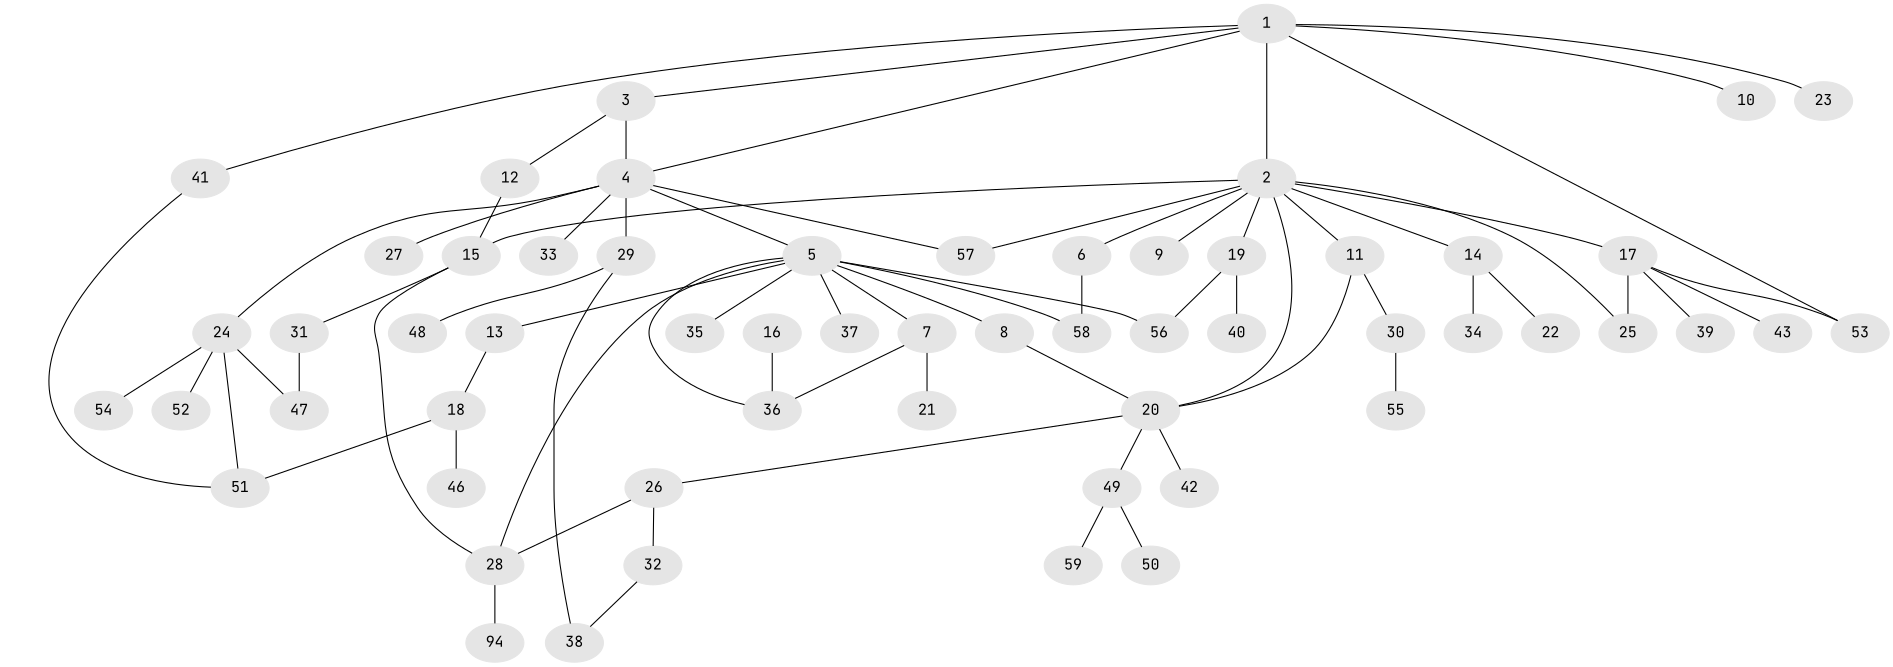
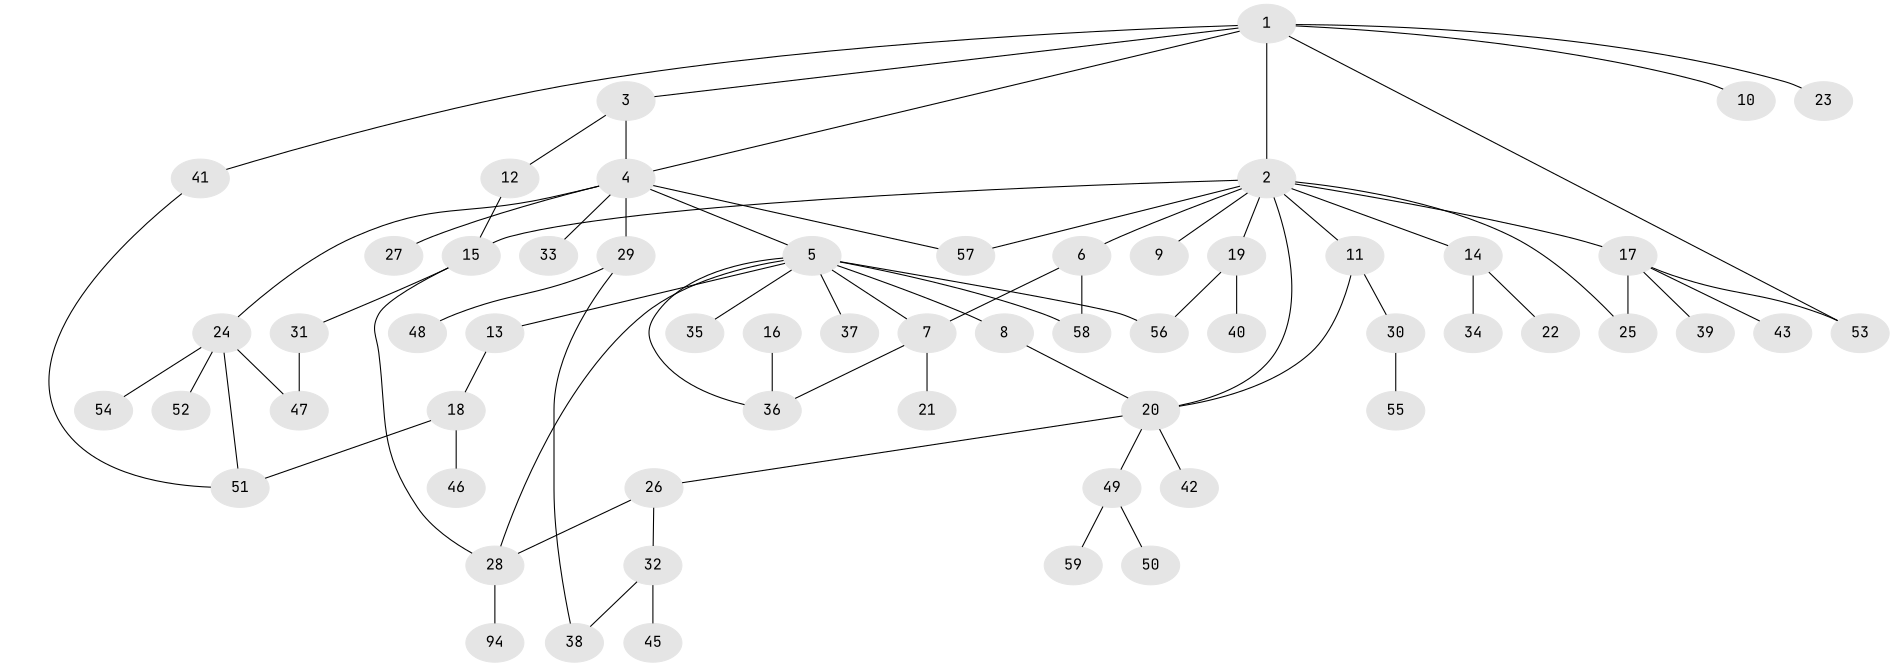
edge "6" -- "7": added
node "45": added
